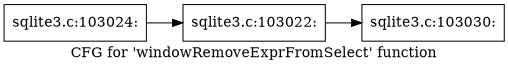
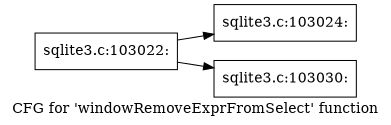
edge "sqlite3.c:103024:" -> "sqlite3.c:103022:": reversed
